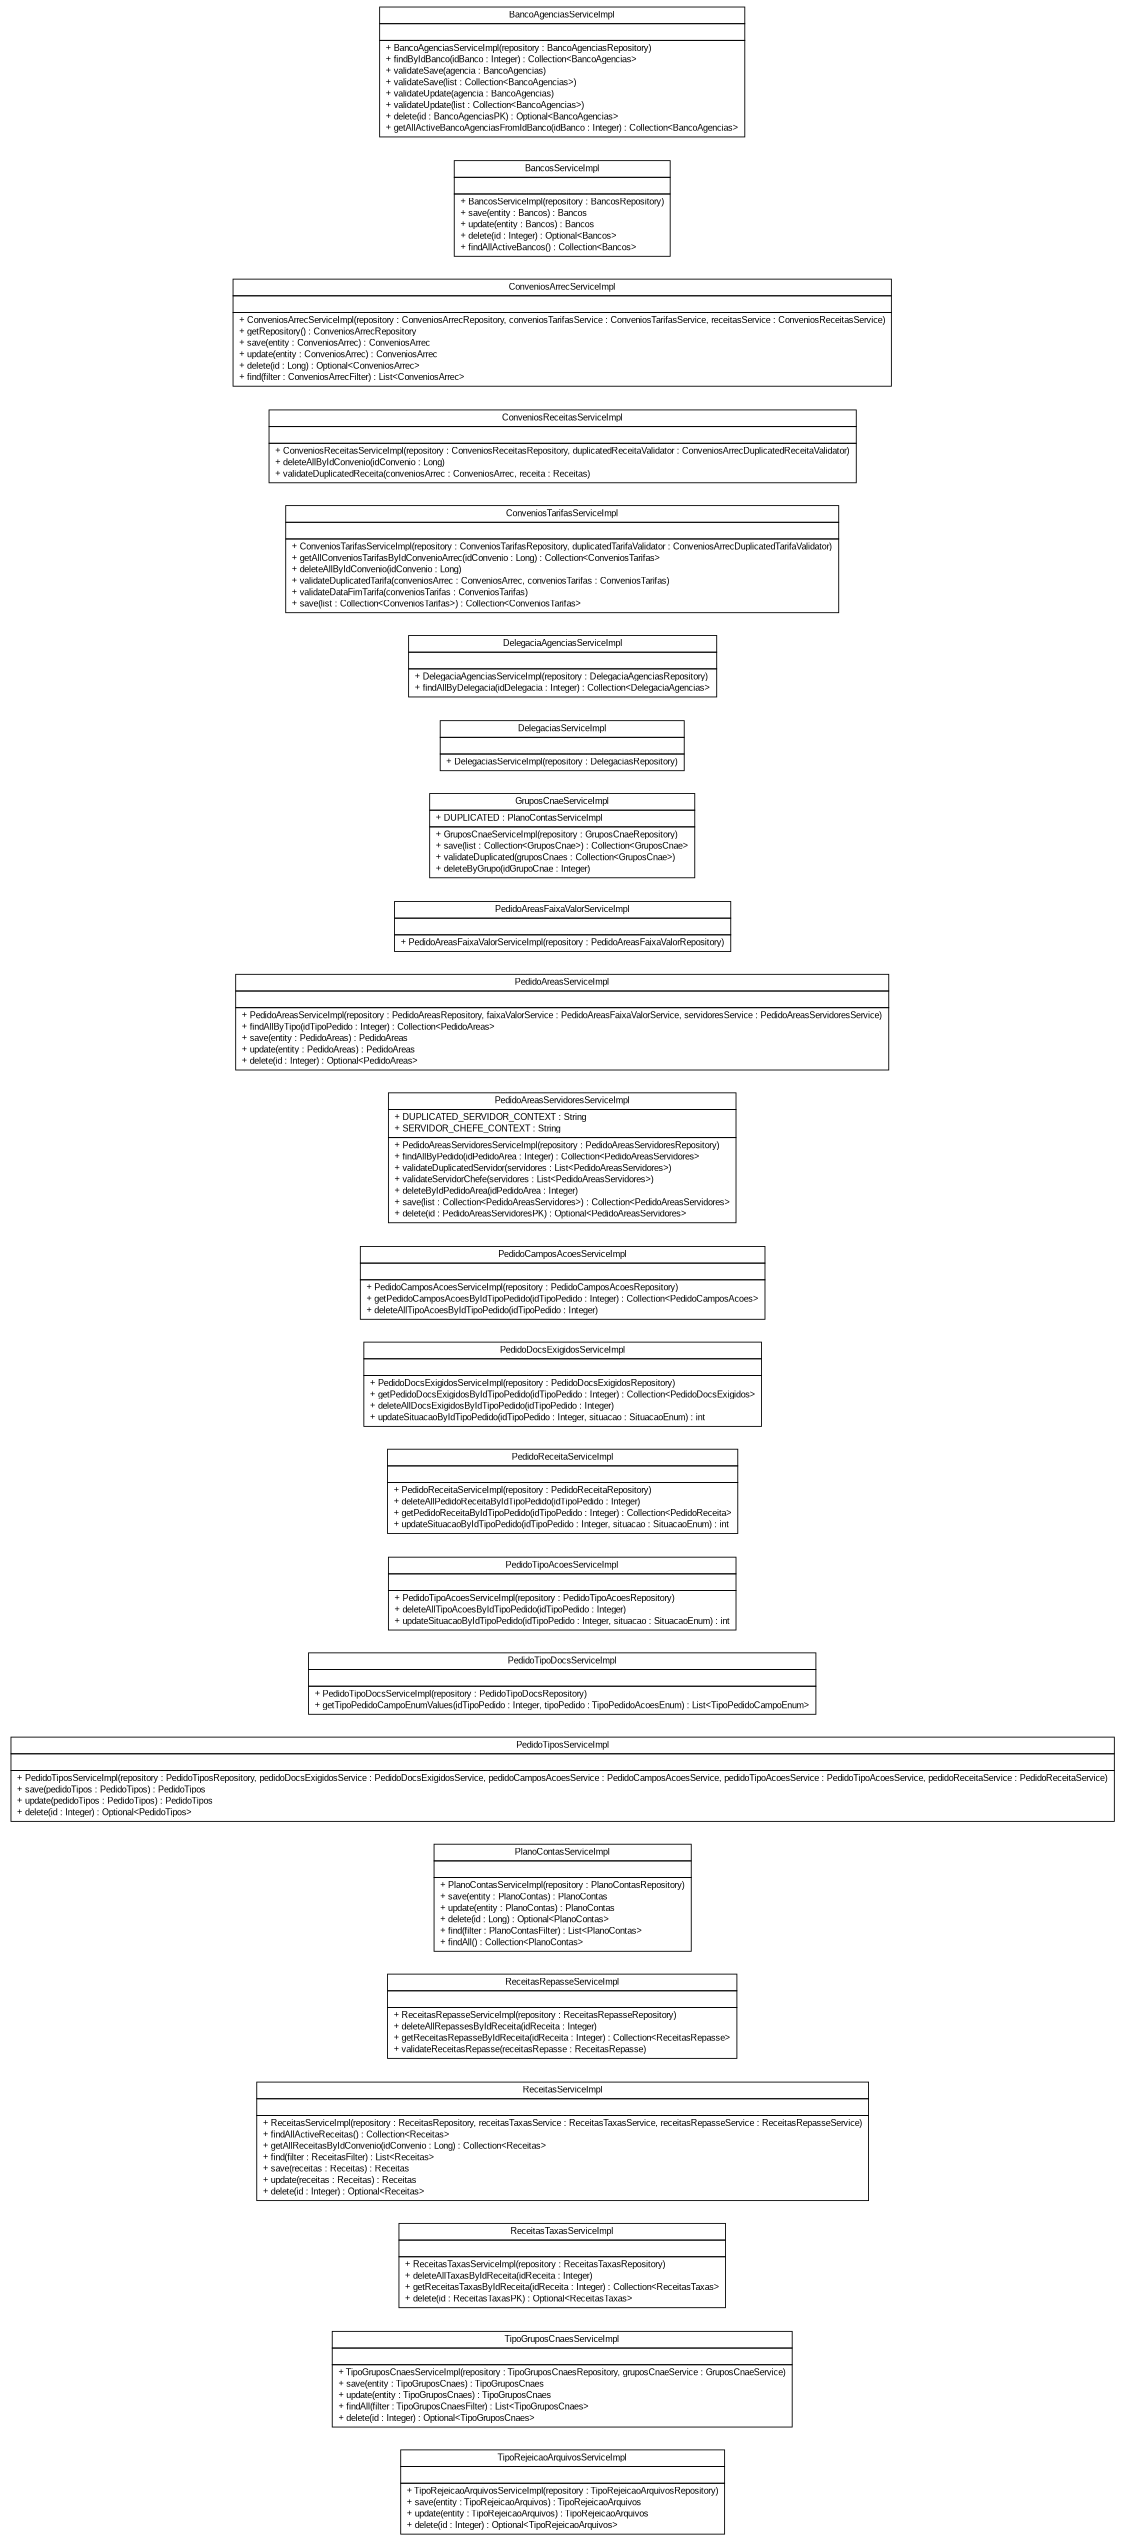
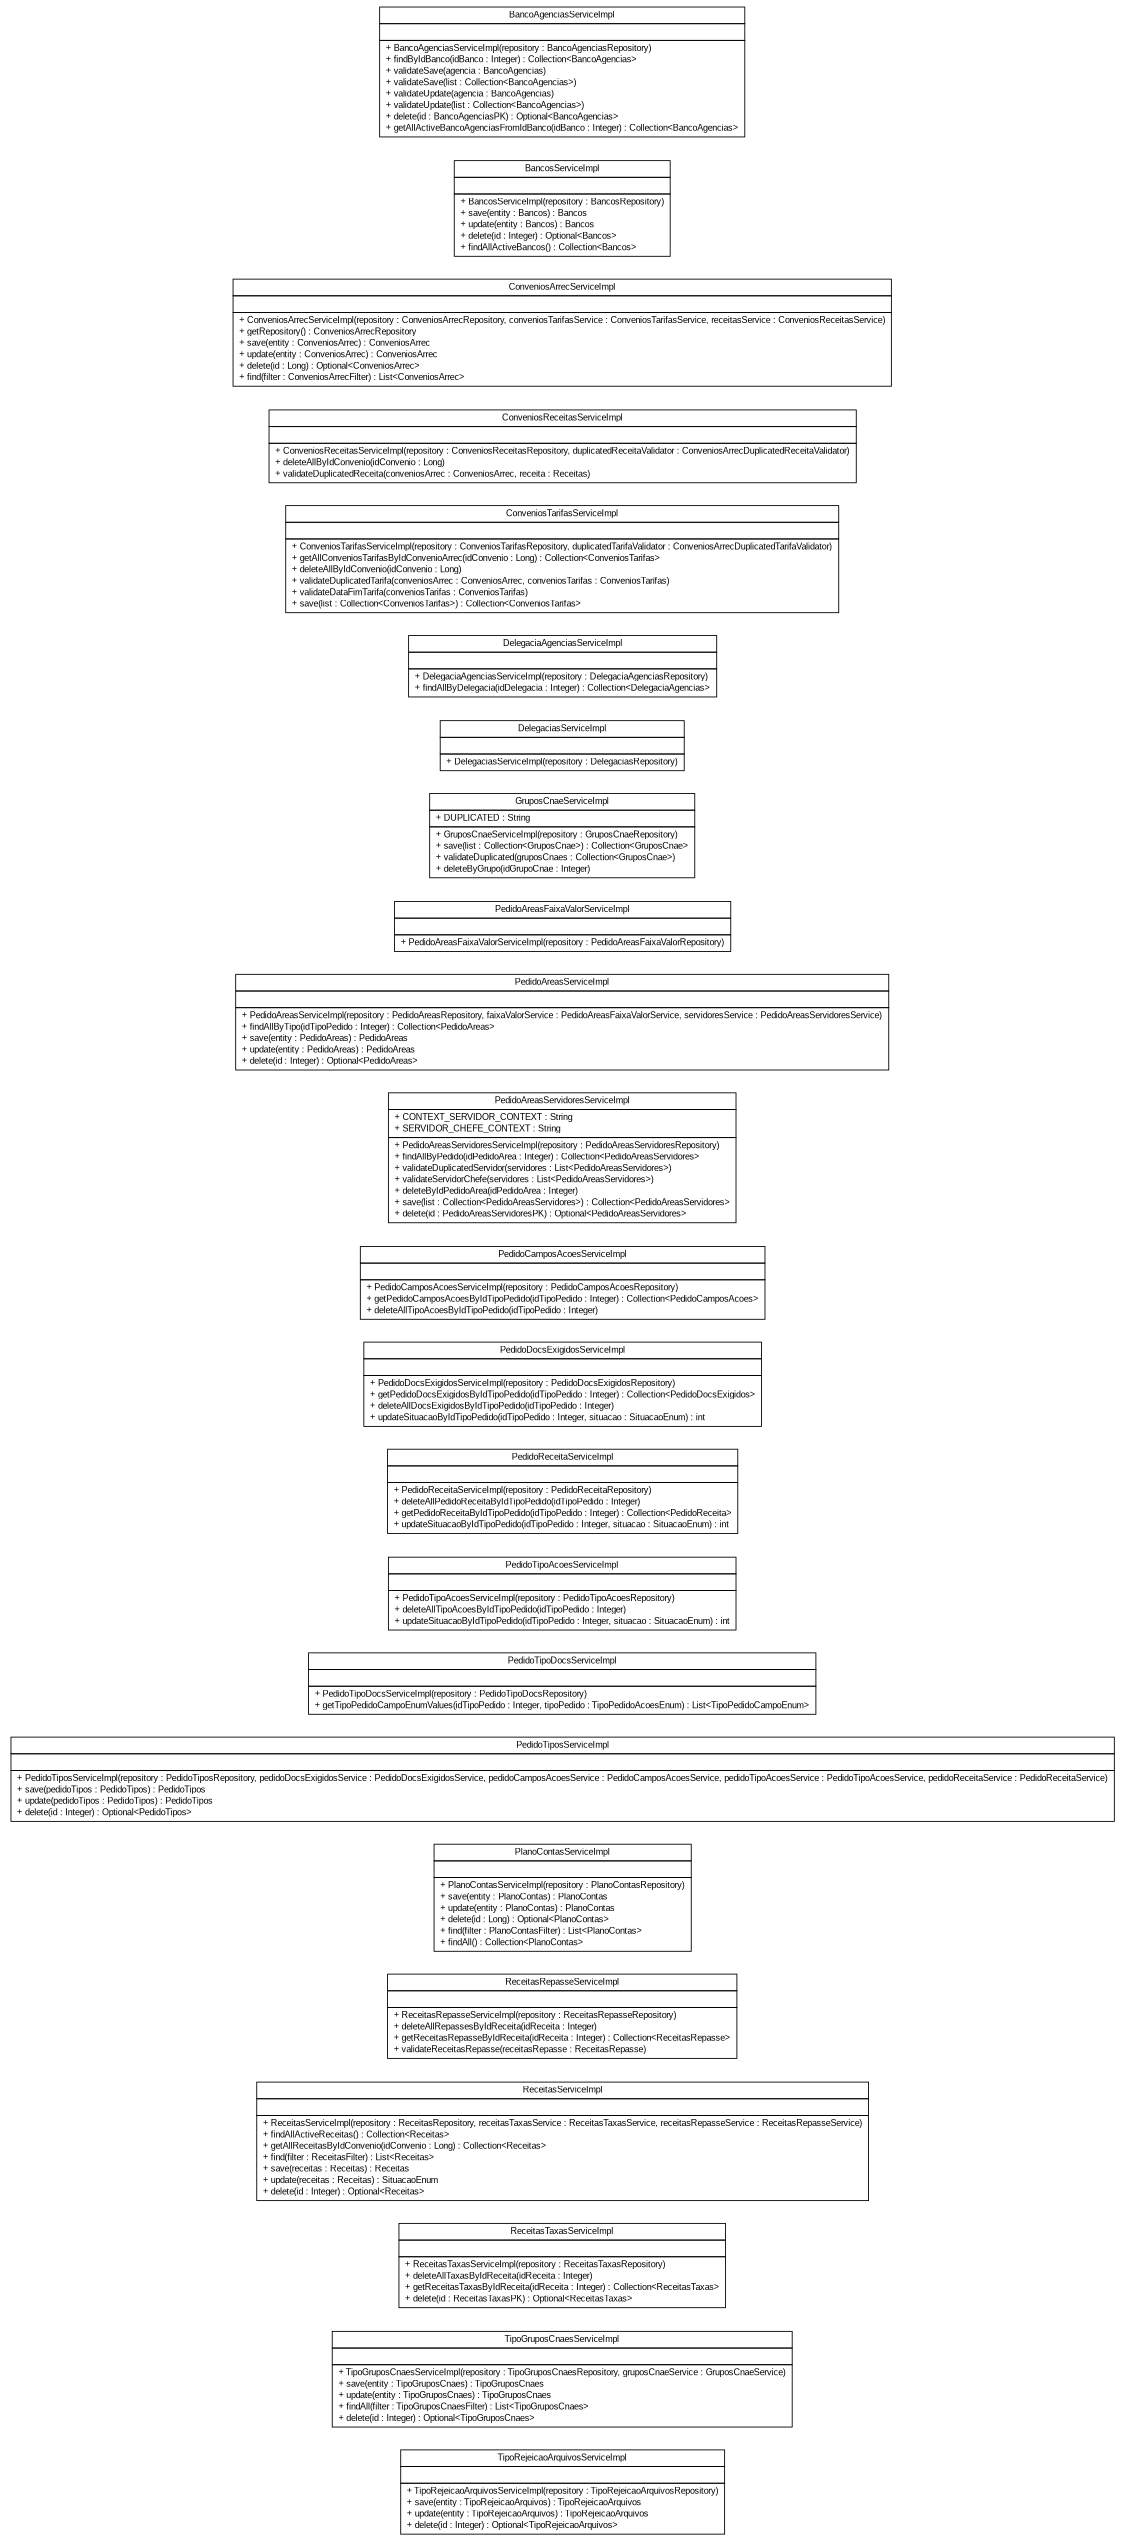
node "GruposCnaeServiceImpl": text "+ DUPLICATED : PlanoContasServiceImpl" -> "+ DUPLICATED : String"
node "PedidoAreasServidoresServiceImpl": text "+ DUPLICATED_SERVIDOR_CONTEXT : String" -> "+ CONTEXT_SERVIDOR_CONTEXT : String"
node "ReceitasServiceImpl": text "+ update(receitas : Receitas) : Receitas" -> "+ update(receitas : Receitas) : SituacaoEnum"
